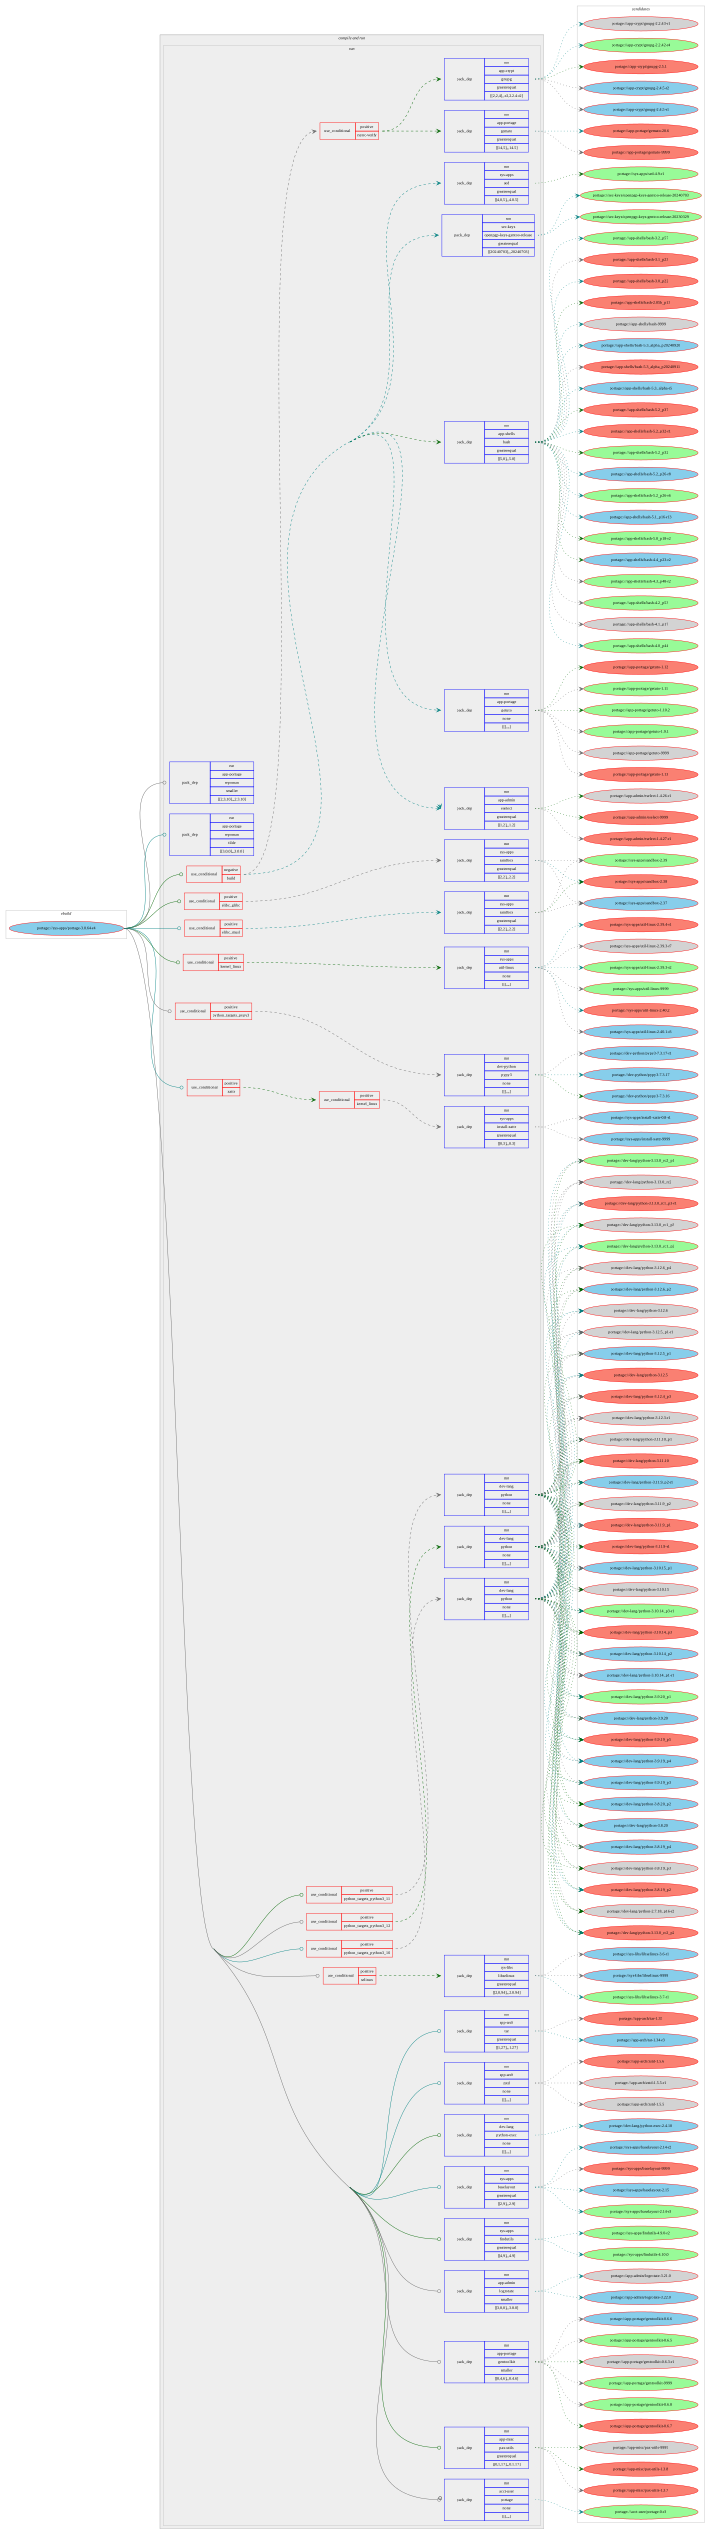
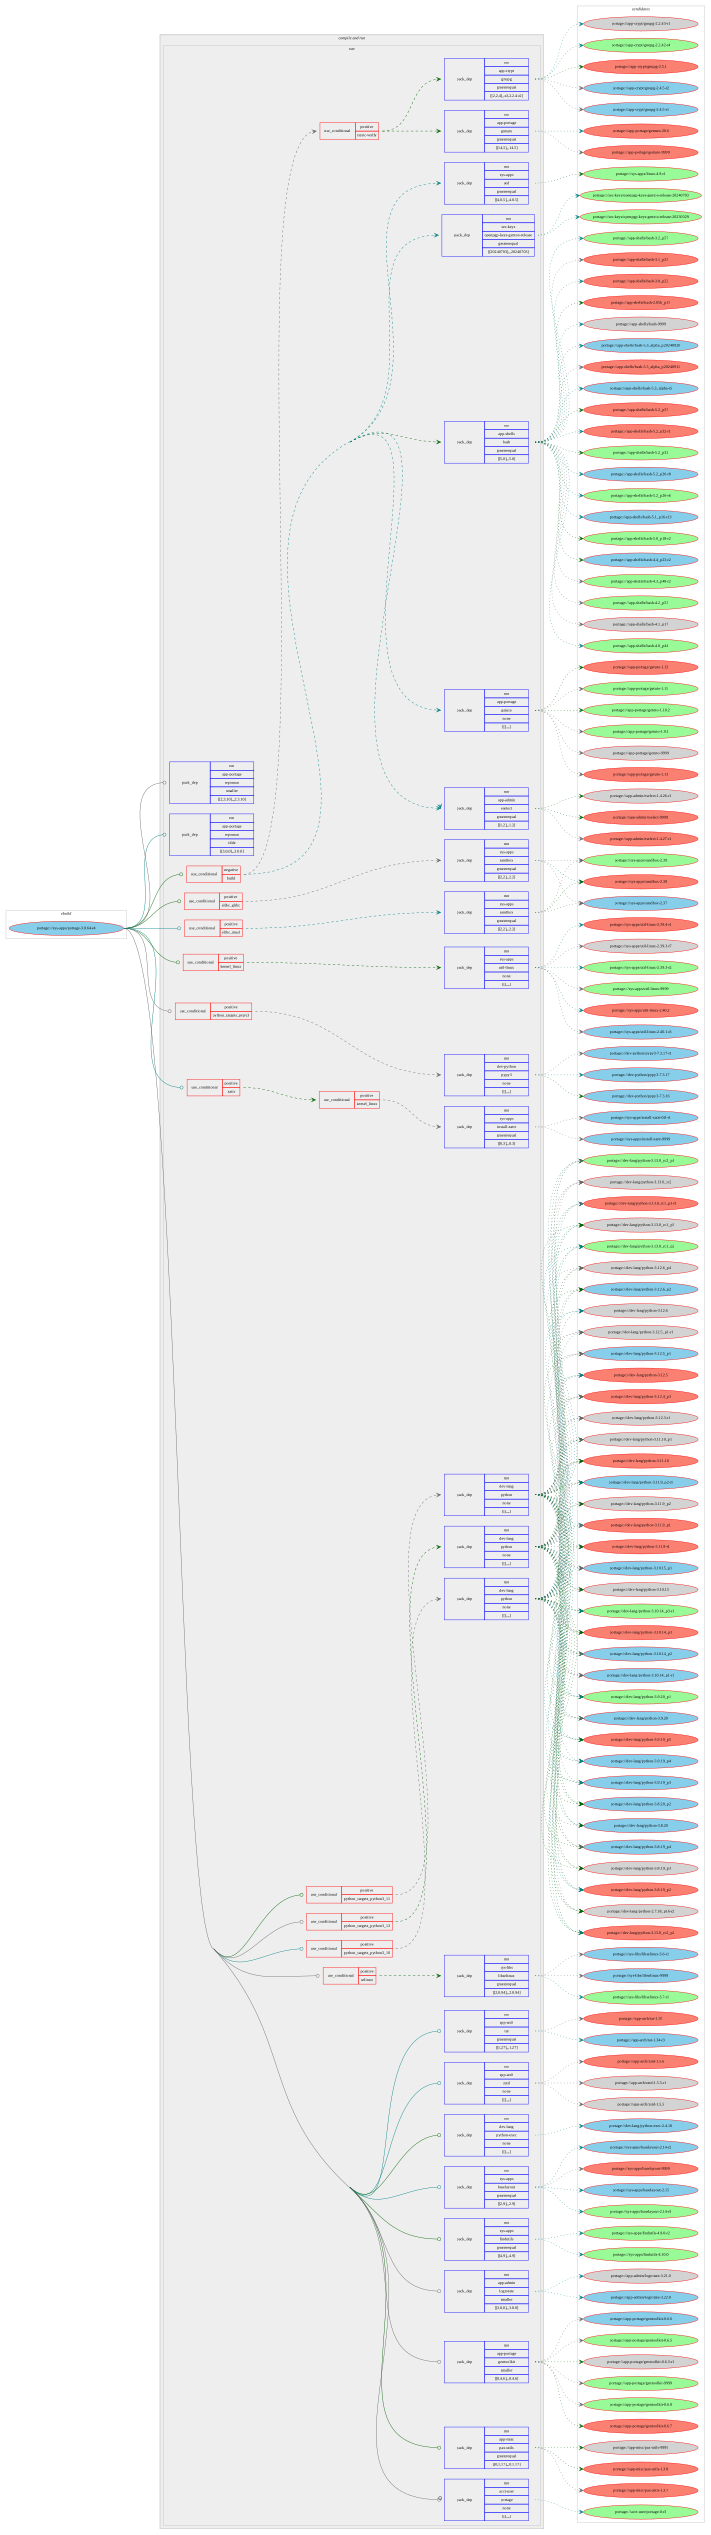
node "portage://sys-apps/sed-4.9-r1": label "portage://sys-apps/sed-4.9-r1" -> "portage://sys-apps/linux-4.9-r1"
